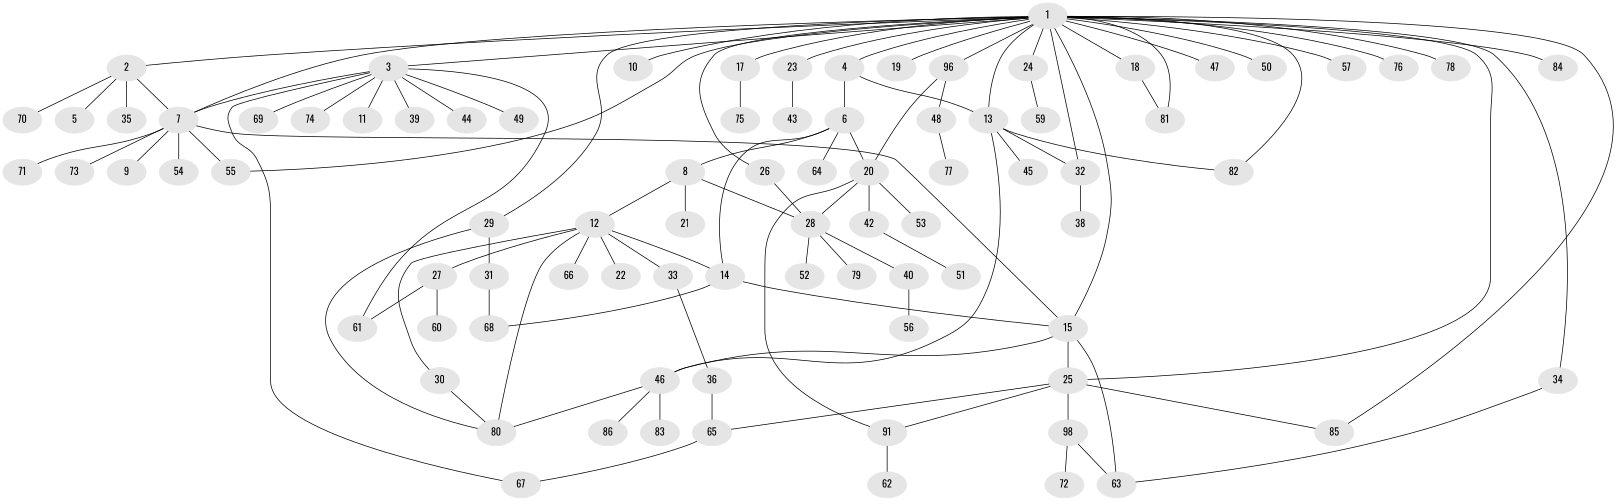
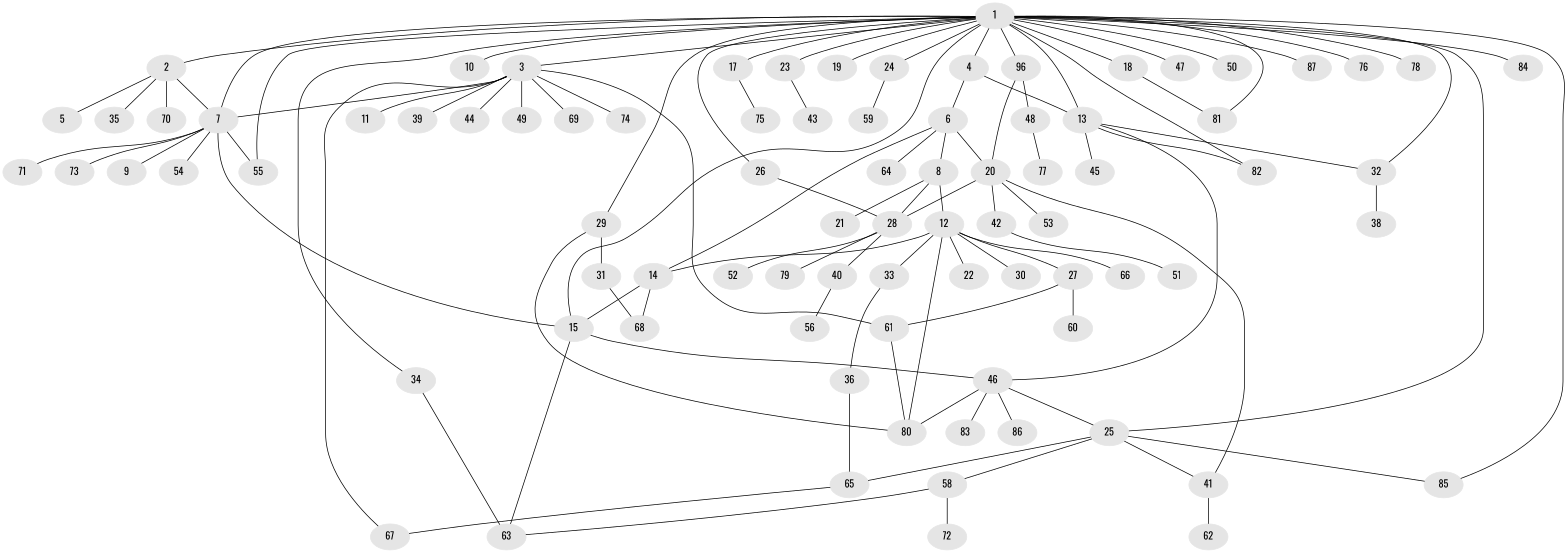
node "57": label "57" -> "87"
edge "15" -- "25": now "46" -- "25"
edge "30" -- "80": now "61" -- "80"
node "91": label "91" -> "41"
node "98": label "98" -> "58"
